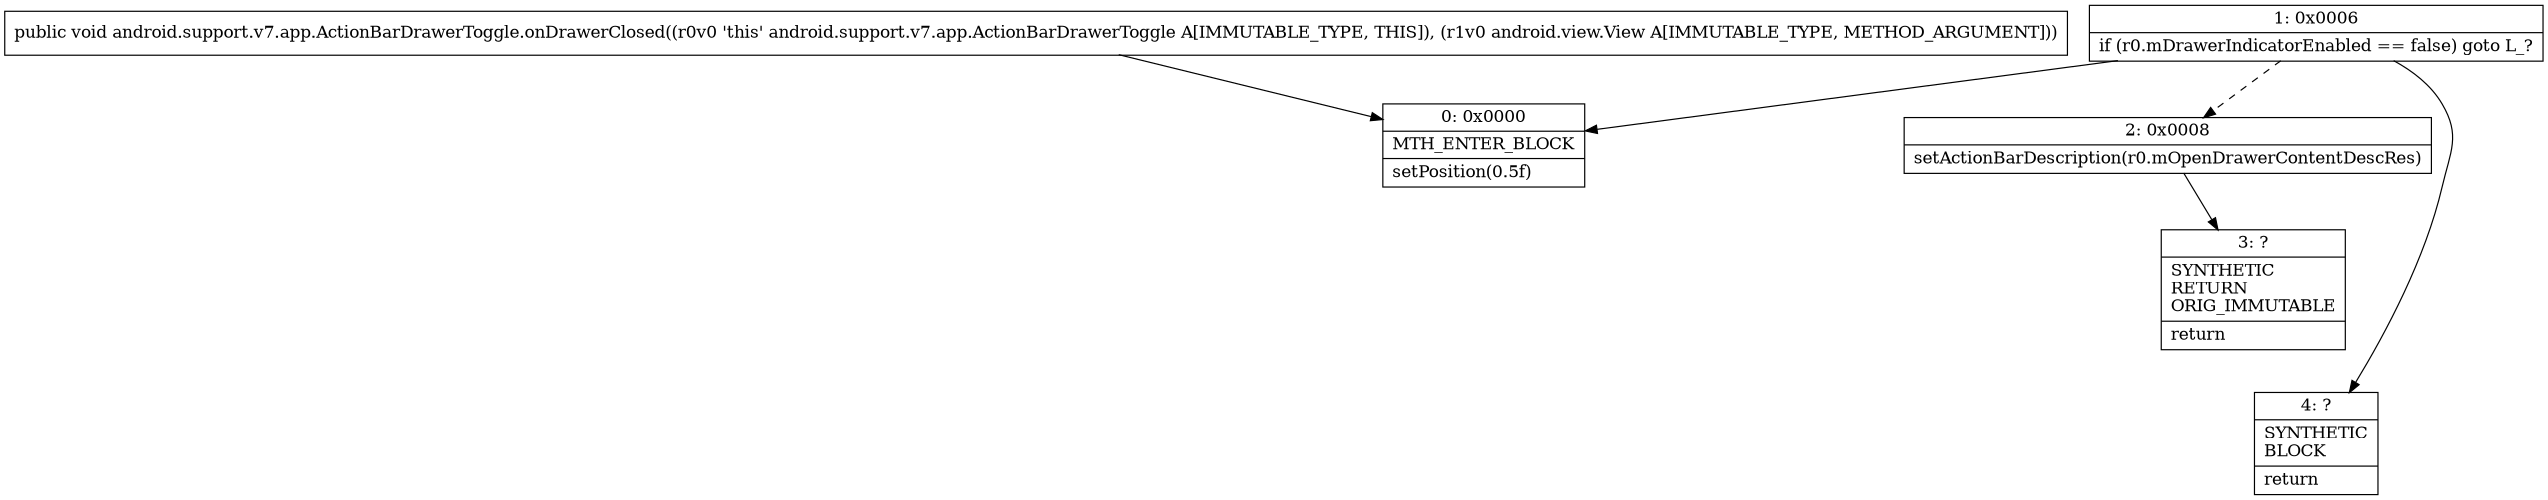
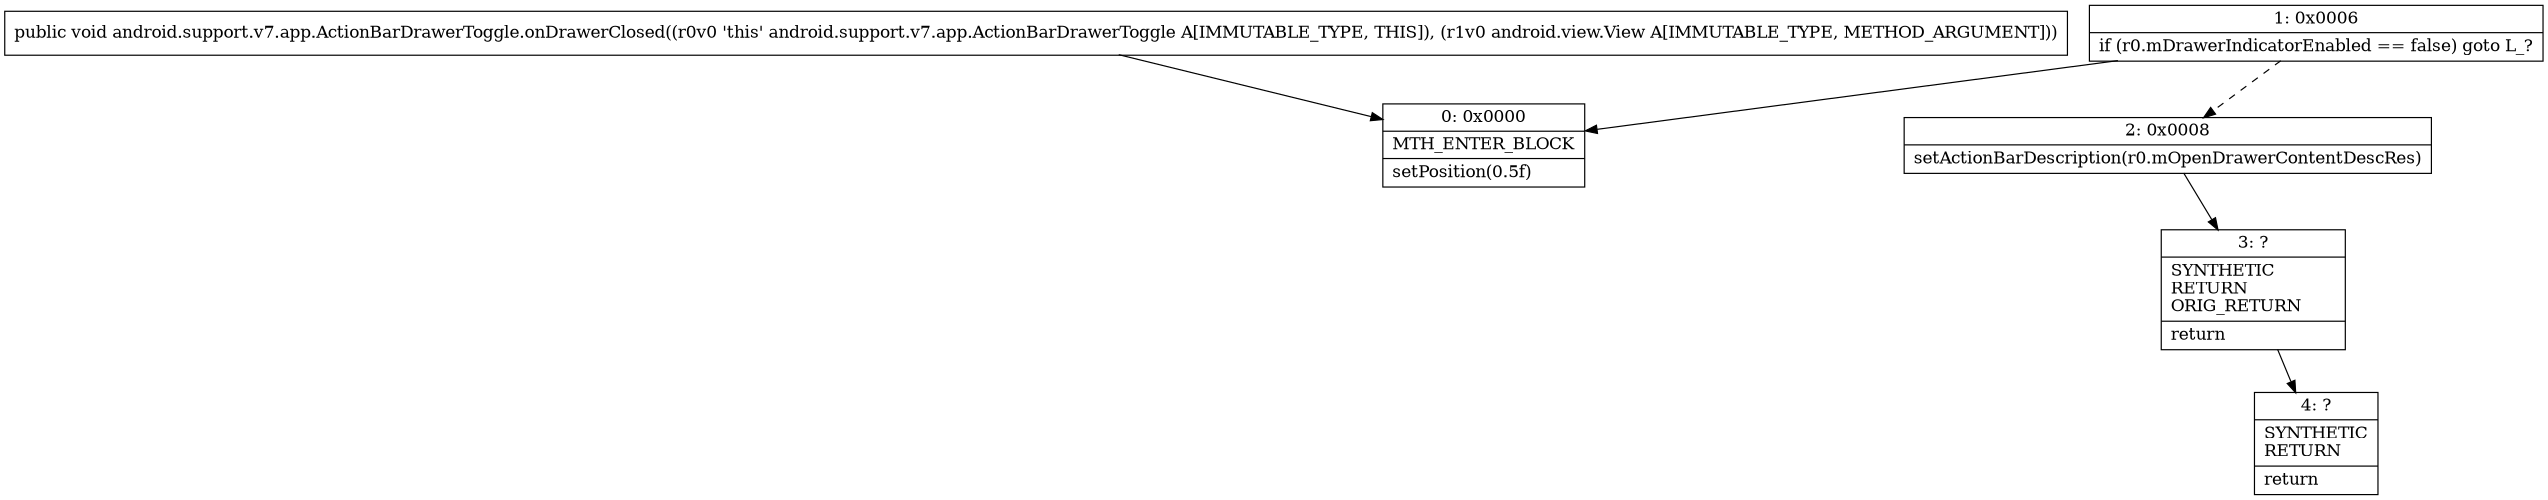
edge "1: 0x0006" -> "4: ?": now "3: ?" -> "4: ?"
node "3: ?": text "ORIG_IMMUTABLE" -> "ORIG_RETURN"
node "4: ?": text "BLOCK" -> "RETURN"
